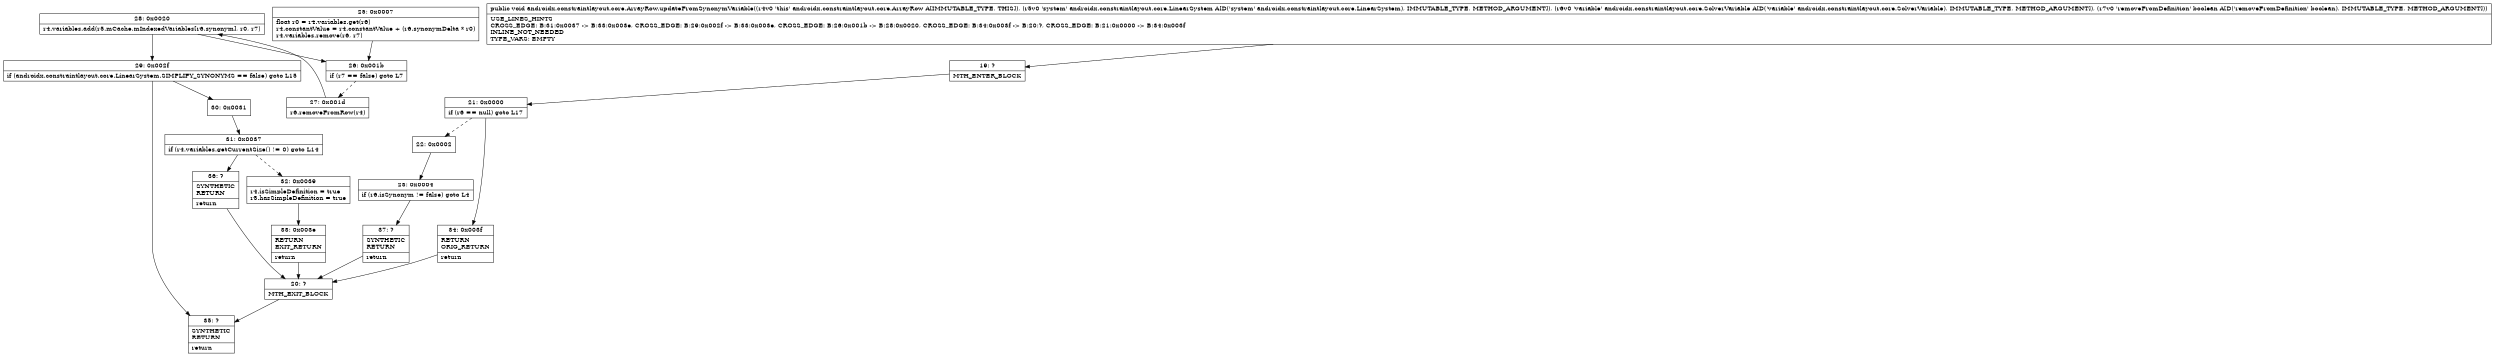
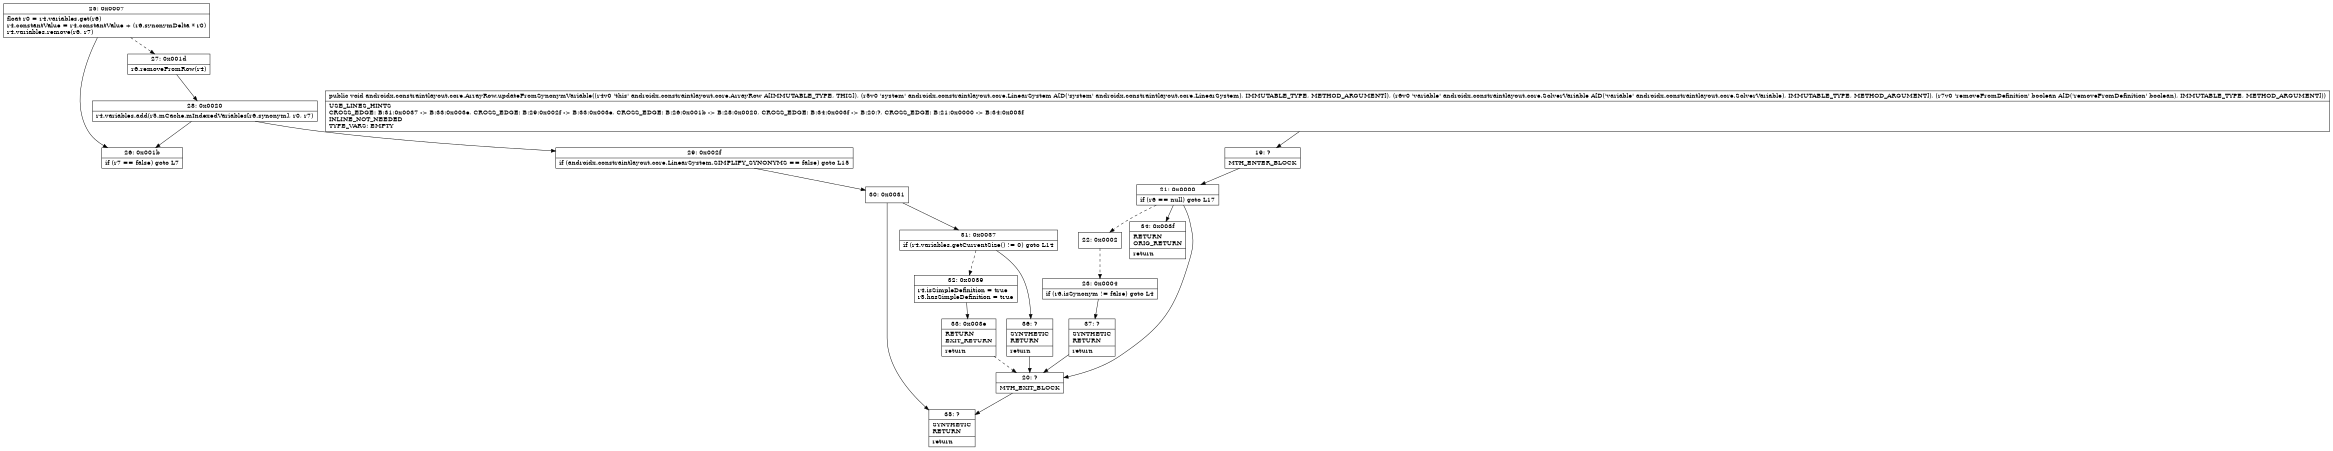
edge "26: 0x001b" -> "27: 0x001d": now "25: 0x0007" -> "27: 0x001d"
edge "22: 0x0002" -> "23: 0x0004": style solid -> dashed
edge "29: 0x002f" -> "35: ?": now "30: 0x0031" -> "35: ?"
edge "33: 0x003e" -> "20: ?": style solid -> dashed
edge "34: 0x003f" -> "20: ?": now "21: 0x0000" -> "20: ?"
